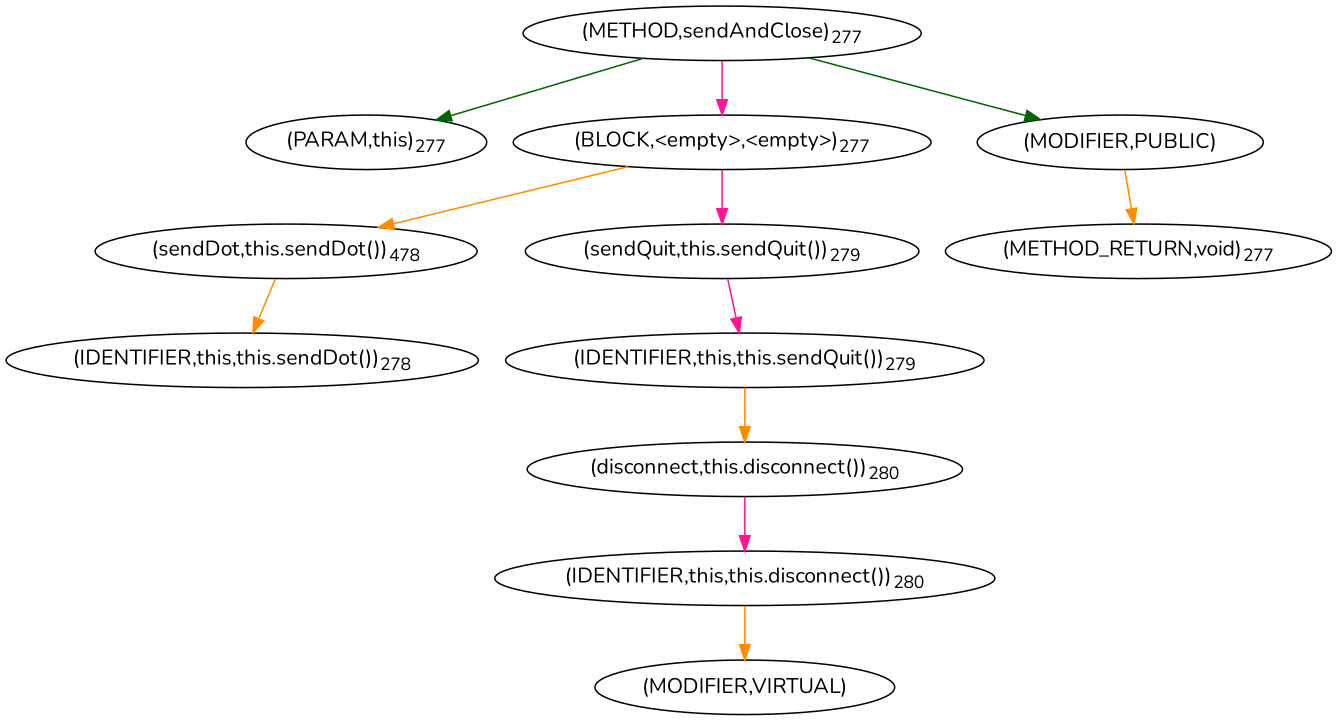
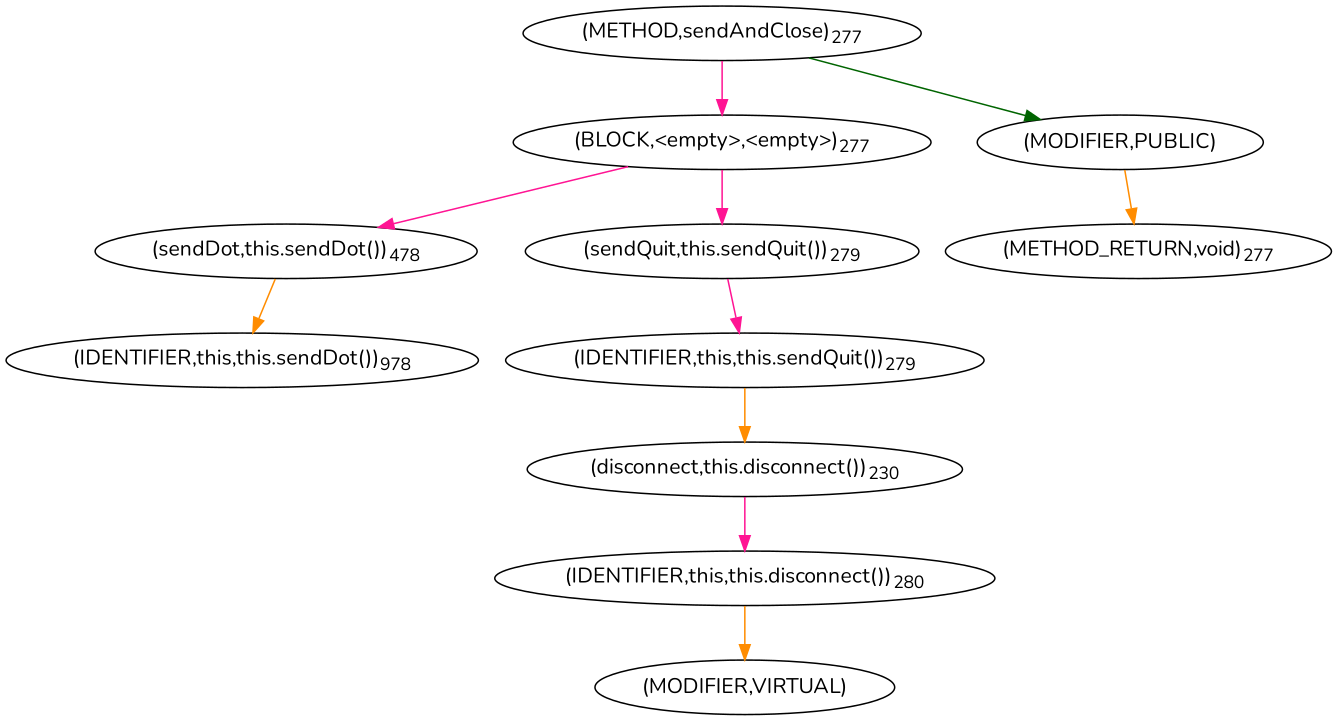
node "(PARAM,this)": removed
edge "(BLOCK,<empty>,<empty>)" -> "(sendDot,this.sendDot())": color darkorange -> deeppink
node "(IDENTIFIER,this,this.sendDot())": text "278" -> "978"
node "(disconnect,this.disconnect())": text "280" -> "230"
